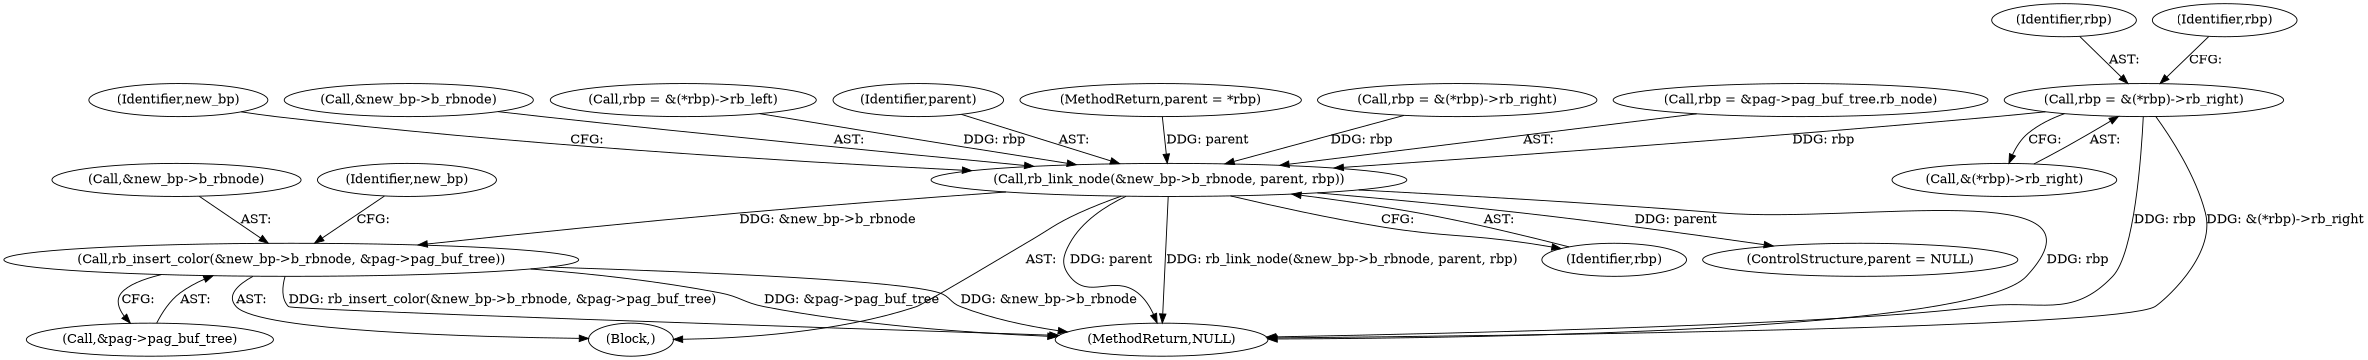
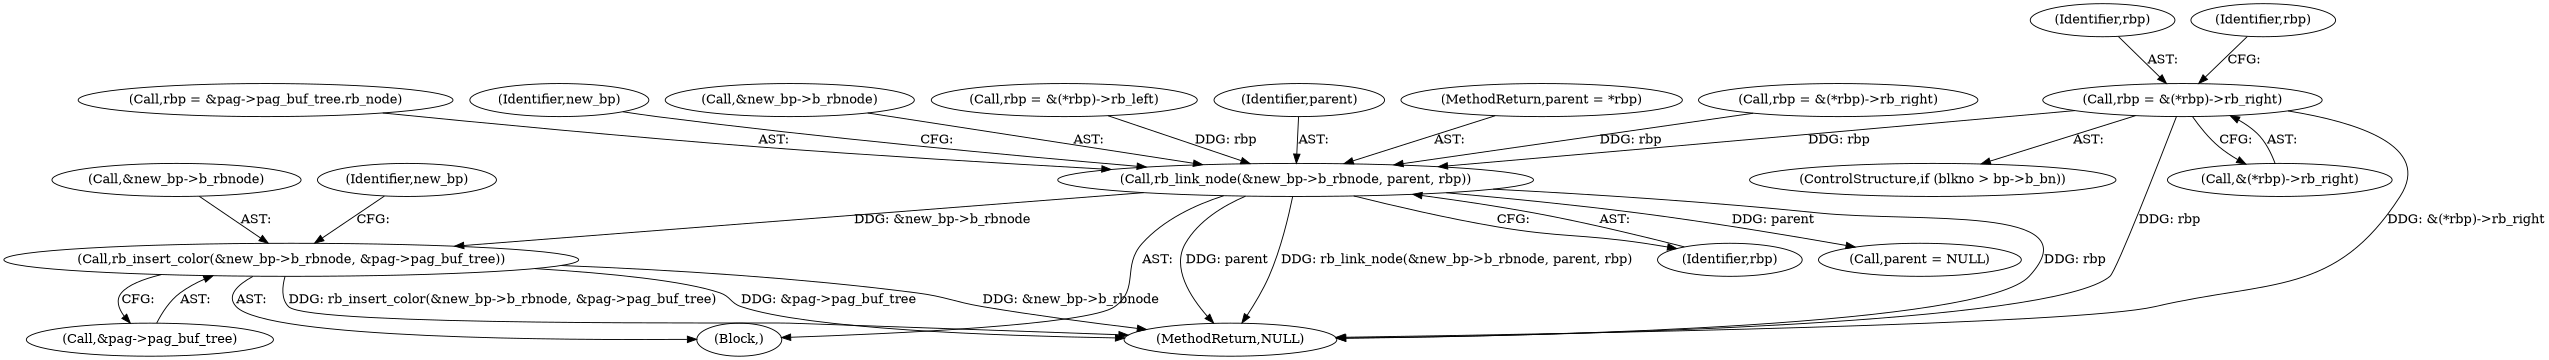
edge "(MethodReturn,parent = *rbp)" -> "(Call,rb_link_node(&new_bp->b_rbnode, parent, rbp))": label "DDG: parent" -> "AST: "
node "(ControlStructure,if (blkno > bp->b_bn))": added
node "(ControlStructure,parent = NULL)": label "(ControlStructure,parent = NULL)" -> "(Call,parent = NULL)"
